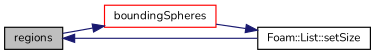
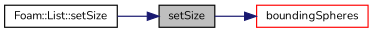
edge "boundingSpheres" -> "Foam::List::setSize": removed
node "regions": label "regions" -> "setSize"
